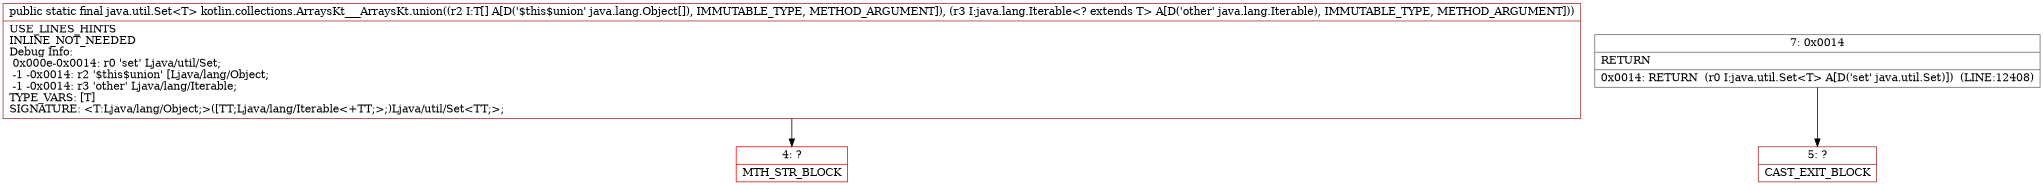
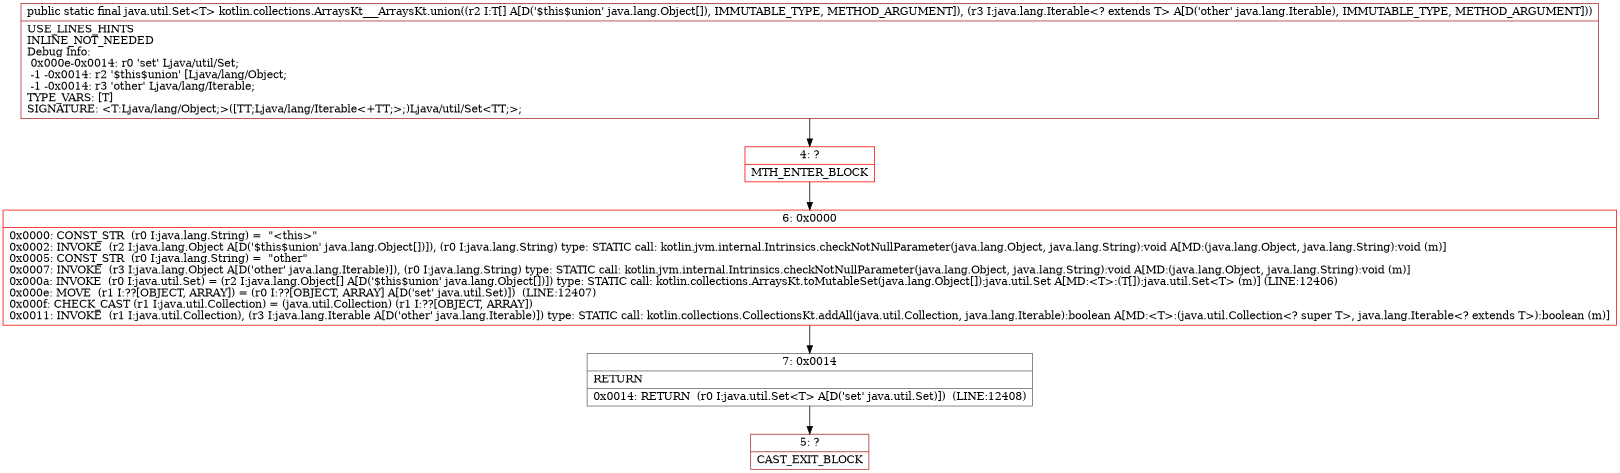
node "4: ?": text "MTH_STR_BLOCK" -> "MTH_ENTER_BLOCK"
node "6: 0x0000": added
